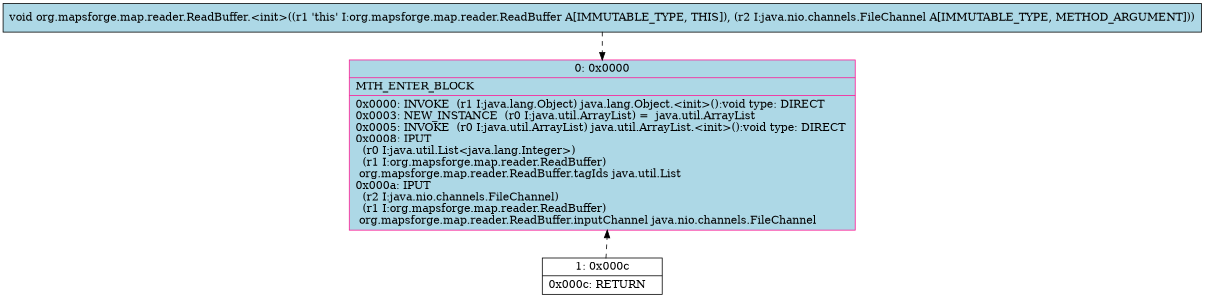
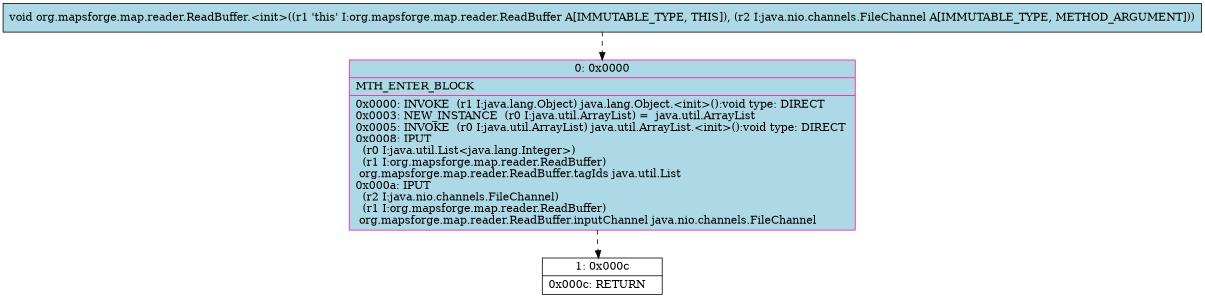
edge "1: 0x000c" -> "0: 0x0000": reversed
